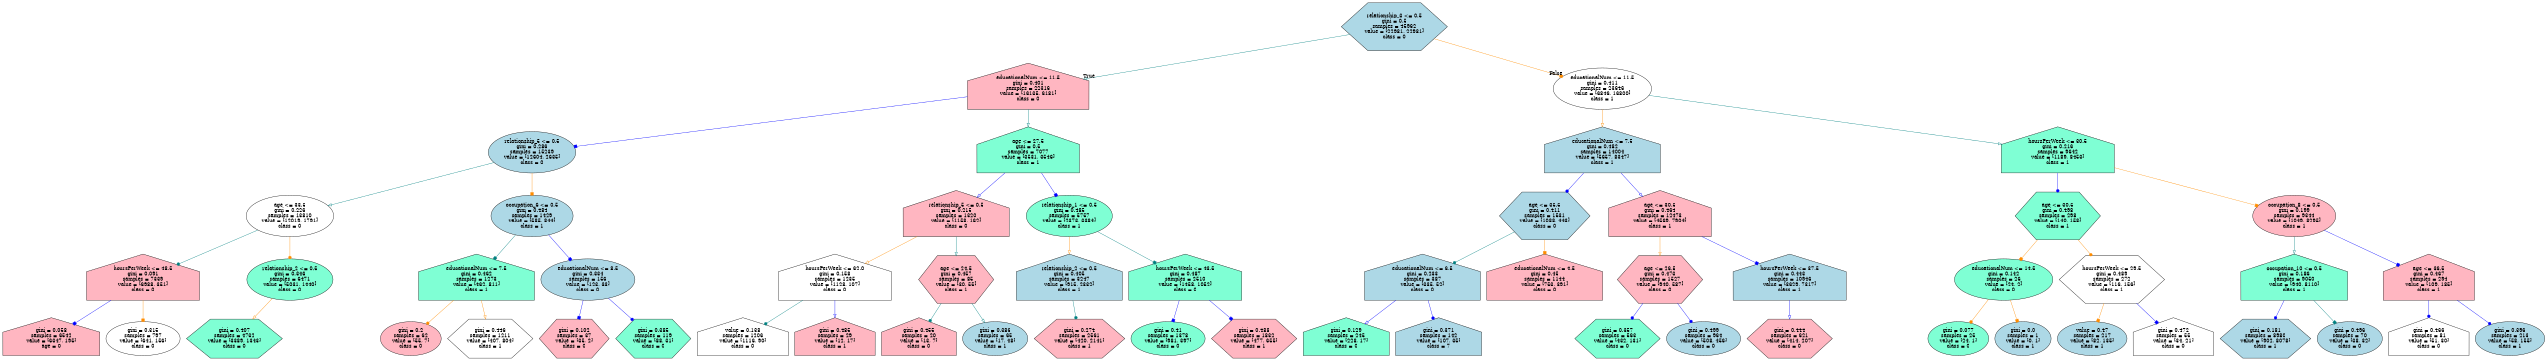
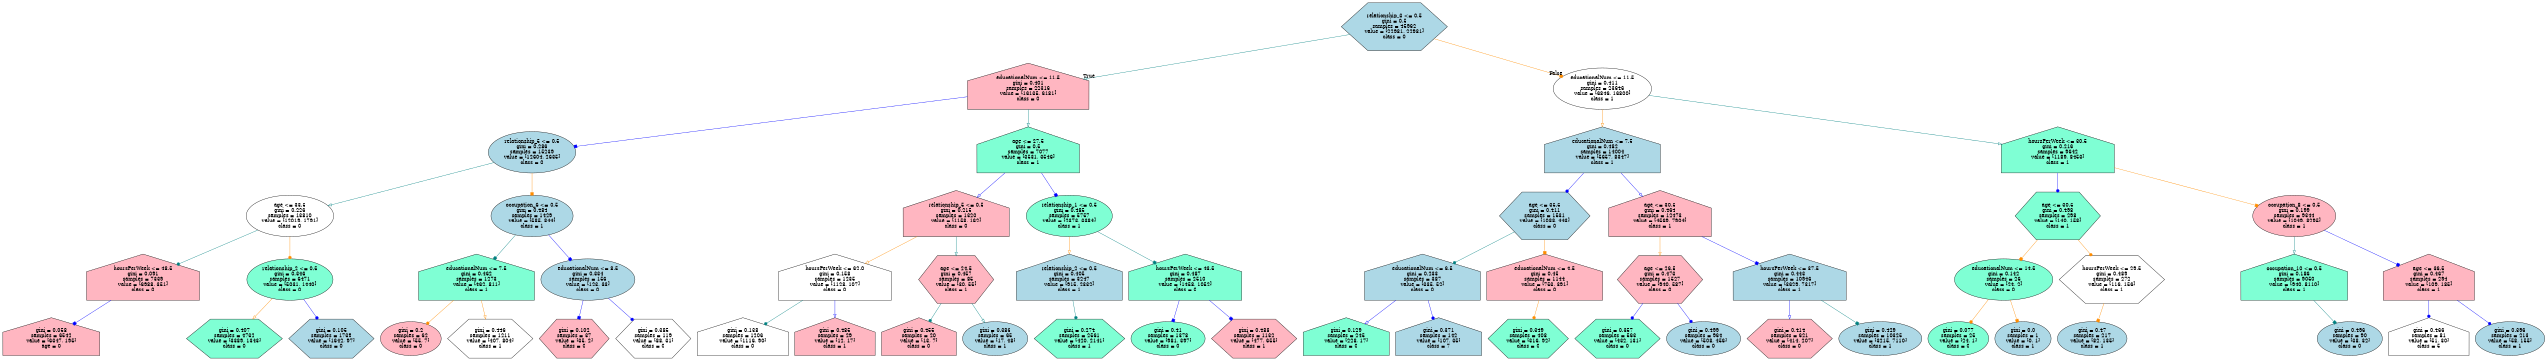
node "gini = 0.315 samples = 797 value = [641, 156] class = 0": removed
node "gini = 0.105 samples = 1739 value = [1642, 97] class = 0": added
node "gini = 0.385 samples = 119 value = [88, 31] class = 0": fillcolor aquamarine -> white
node "value = 0.138 samples = 1206 value = [1116, 90] class = 0": label "value = 0.138 samples = 1206 value = [1116, 90] class = 0" -> "gini = 0.138 samples = 1206 value = [1116, 90] class = 0"
node "gini = 0.274 samples = 2561 value = [420, 2141] class = 1": fillcolor lightpink -> aquamarine
node "gini = 0.488 samples = 1832 value = [477, 655] class = 1": label "gini = 0.488 samples = 1832 value = [477, 655] class = 1" -> "gini = 0.488 samples = 1132 value = [477, 655] class = 1"
node "gini = 0.349 samples = 408 value = [316, 92] class = 0": added
node "gini = 0.444 samples = 621 value = [414, 207] class = 0": label "gini = 0.444 samples = 621 value = [414, 207] class = 0" -> "gini = 0.414 samples = 621 value = [414, 207] class = 0"
node "gini = 0.429 samples = 10325 value = [3215, 7110] class = 1": added
node "value = 0.47 samples = 217 value = [82, 135] class = 1": label "value = 0.47 samples = 217 value = [82, 135] class = 1" -> "gini = 0.47 samples = 217 value = [82, 135] class = 1"
node "gini = 0.472 samples = 55 value = [34, 21] class = 0": removed
node "gini = 0.181 samples = 8980 value = [902, 8078] class = 1": removed
node "gini = 0.496 samples = 70 value = [38, 32] class = 0": label "gini = 0.496 samples = 70 value = [38, 32] class = 0" -> "gini = 0.496 samples = 90 value = [38, 32] class = 0"
node "gini = 0.466 samples = 81 value = [51, 30] class = 0": label "gini = 0.466 samples = 81 value = [51, 30] class = 0" -> "gini = 0.466 samples = 81 value = [51, 30] class = 5"
